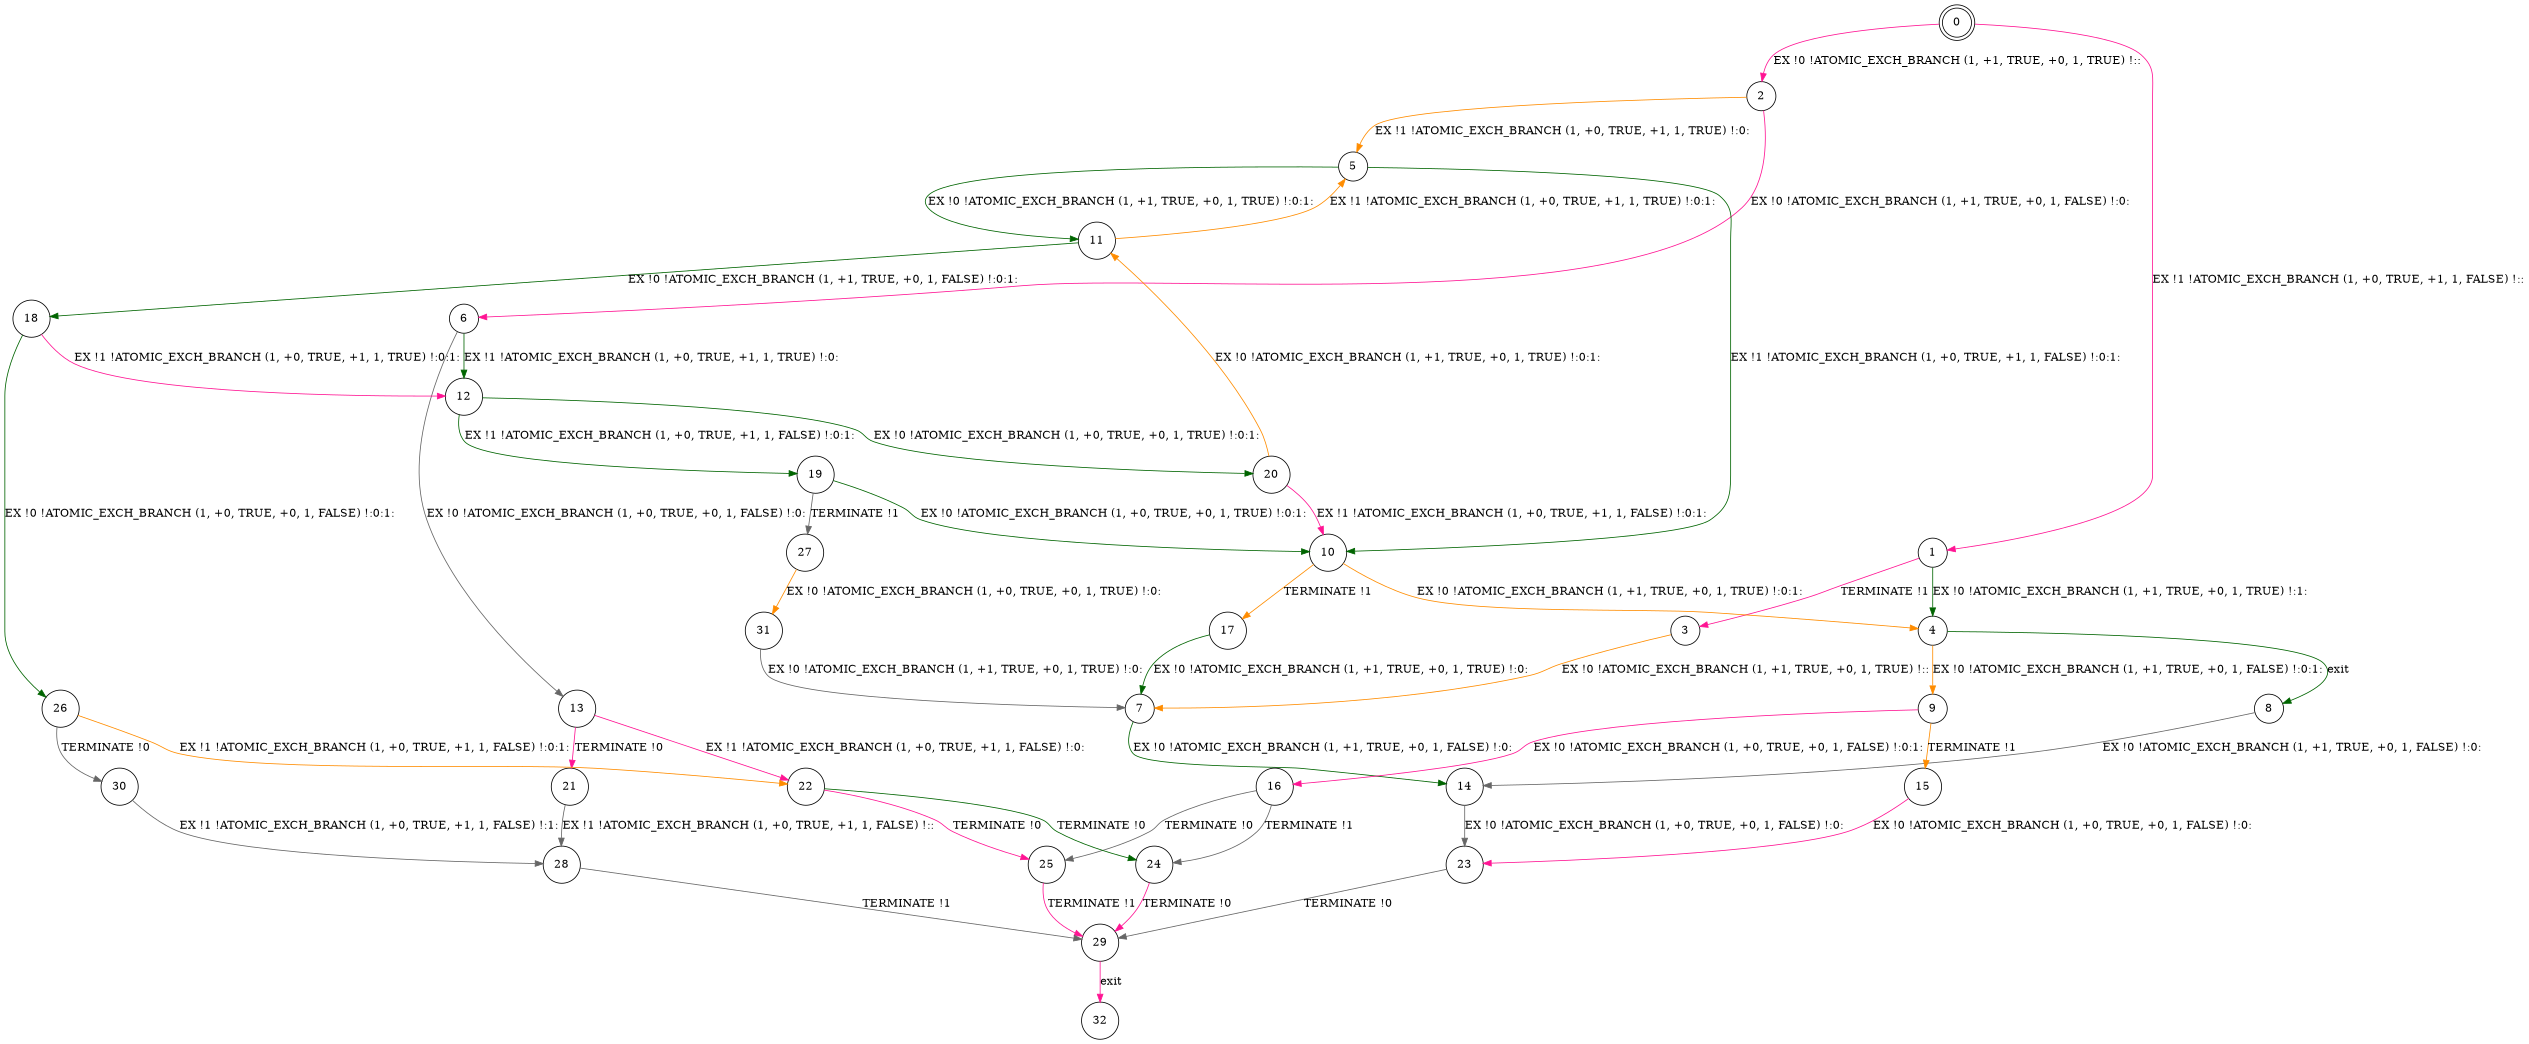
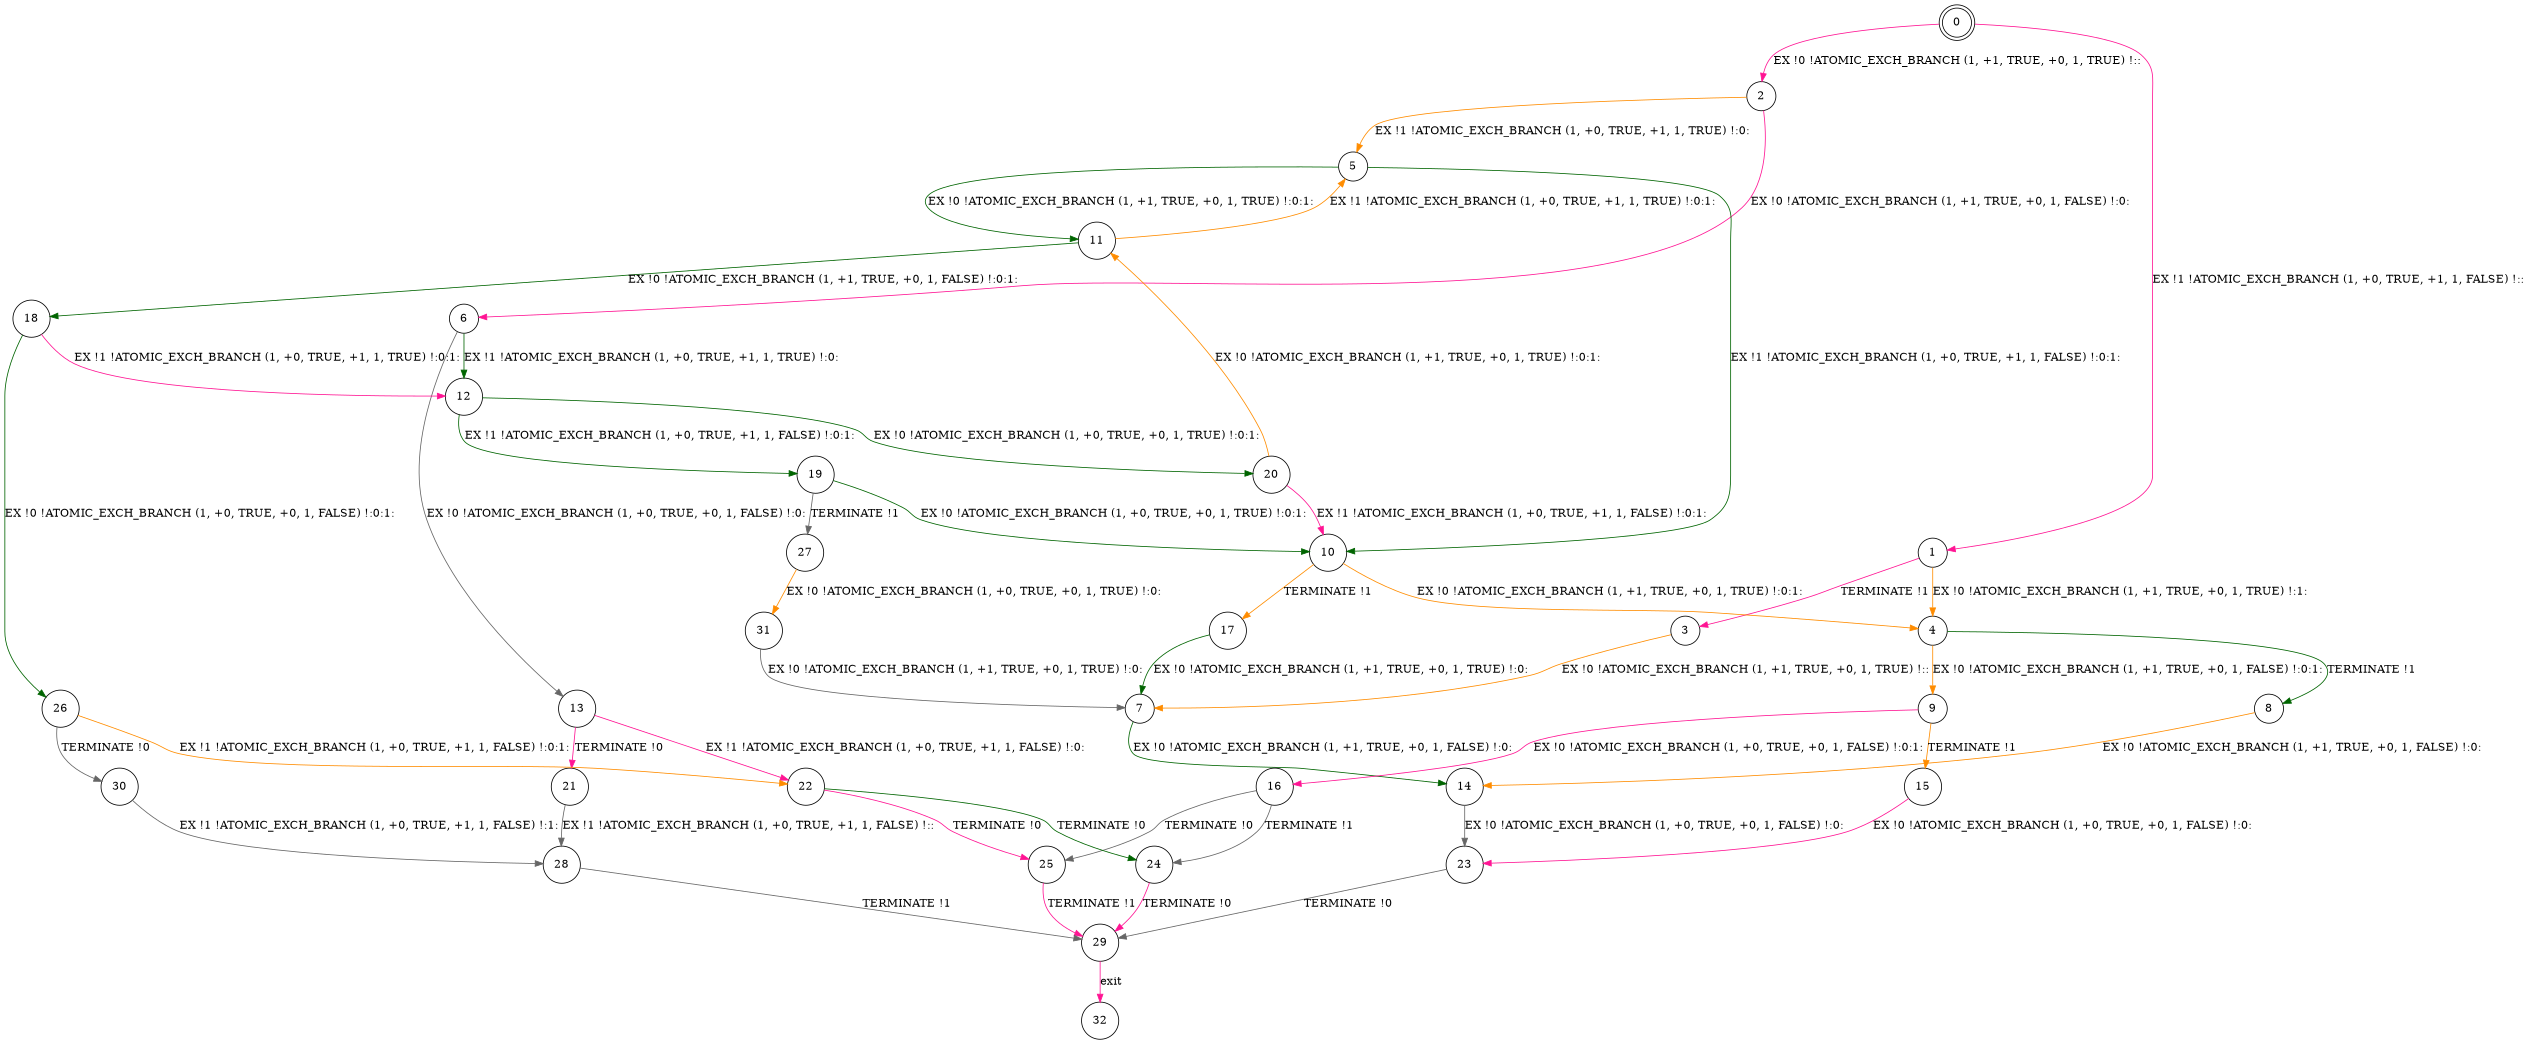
edge "1" -> "4": color darkgreen -> darkorange
edge "4" -> "8": label "exit" -> "TERMINATE !1"
edge "8" -> "14": color gray40 -> darkorange
